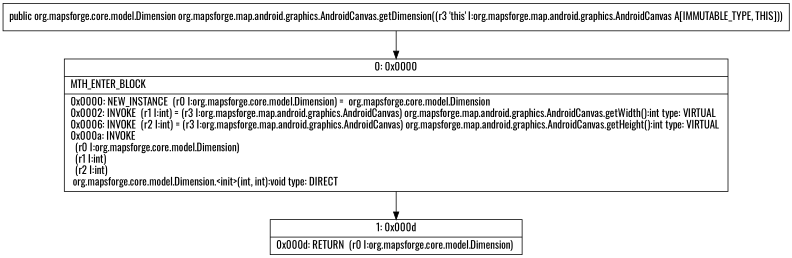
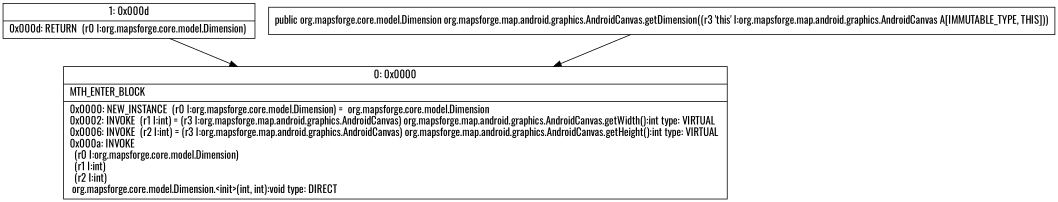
edge "0: 0x0000" -> "1: 0x000d": reversed
